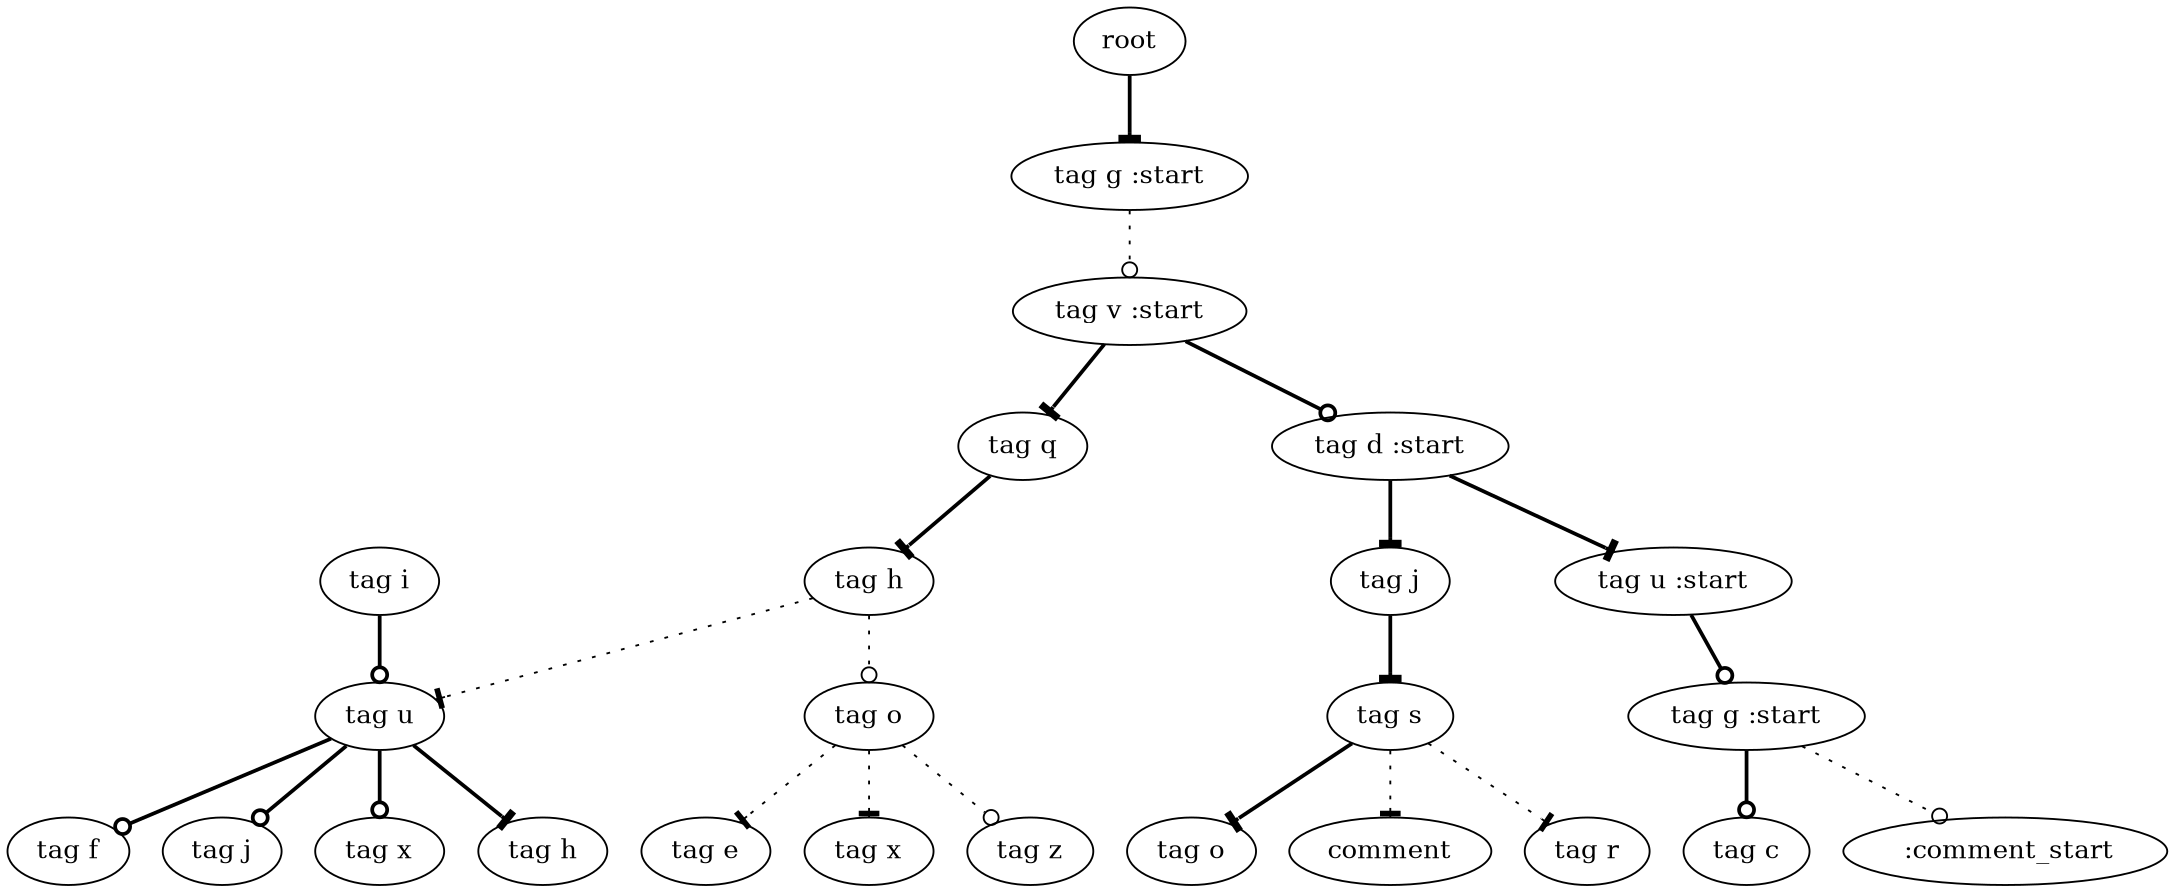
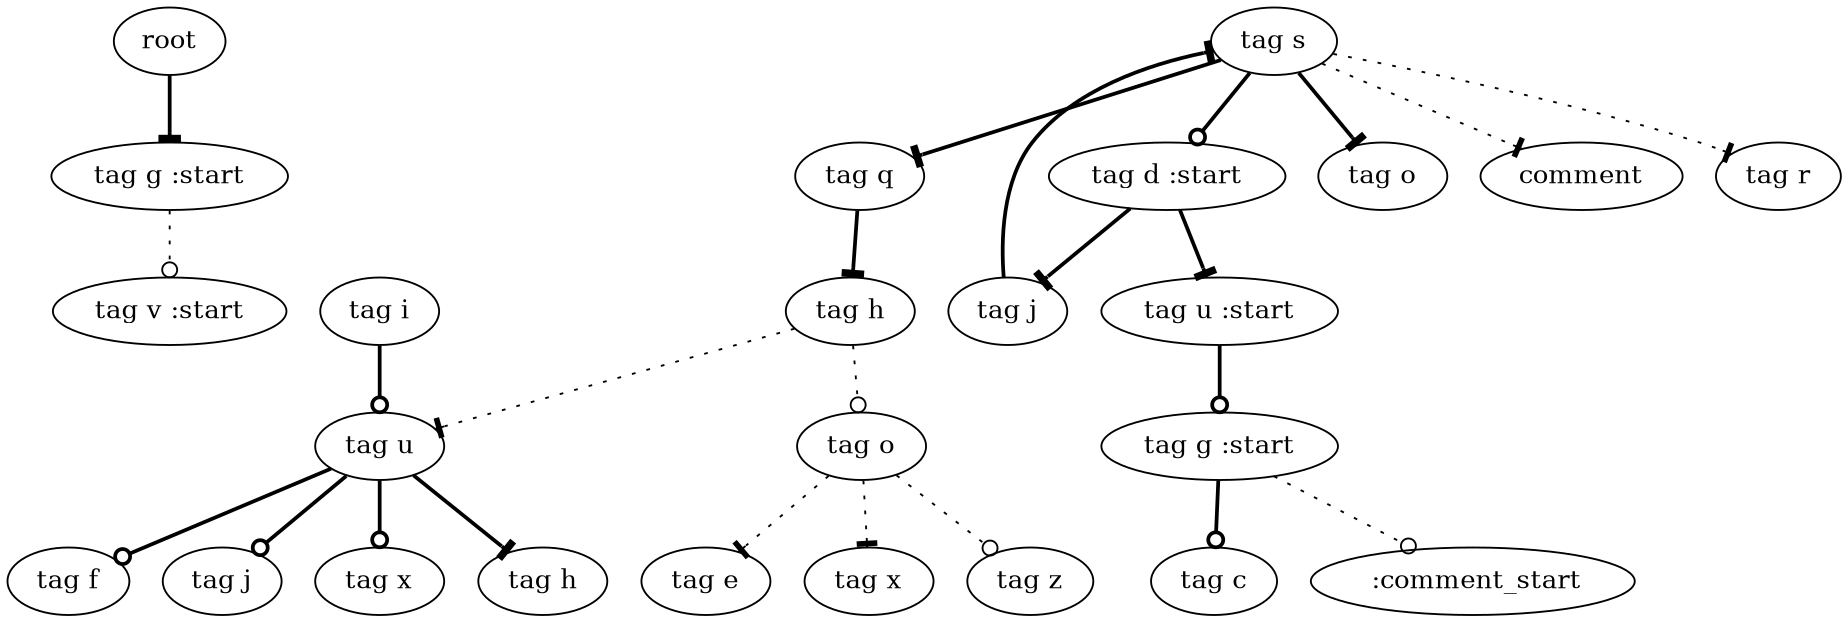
edge "tag v :start" -> "tag q": now "tag s" -> "tag q"
edge "tag v :start" -> "tag d :start": now "tag s" -> "tag d :start"
